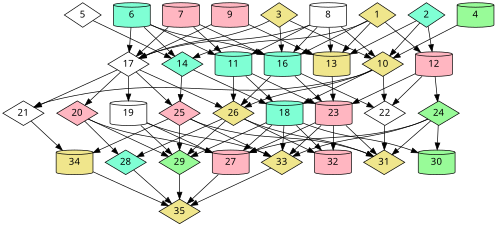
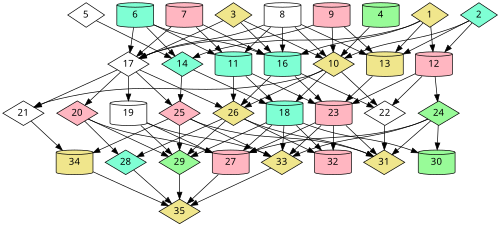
edge "9" -> "10": added
